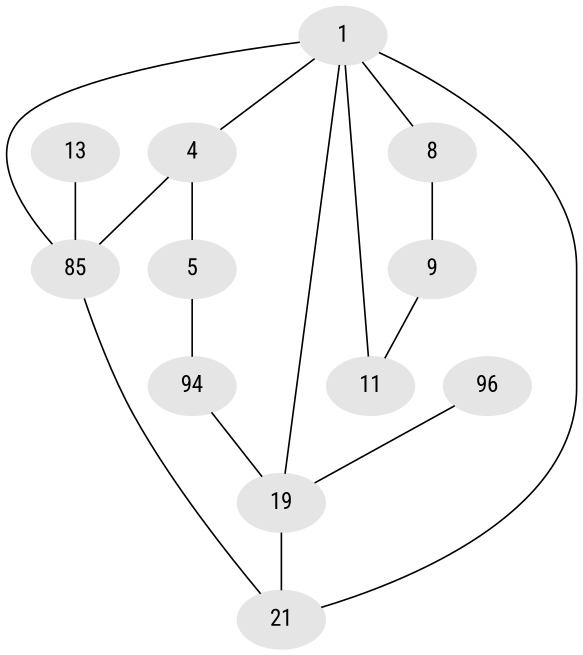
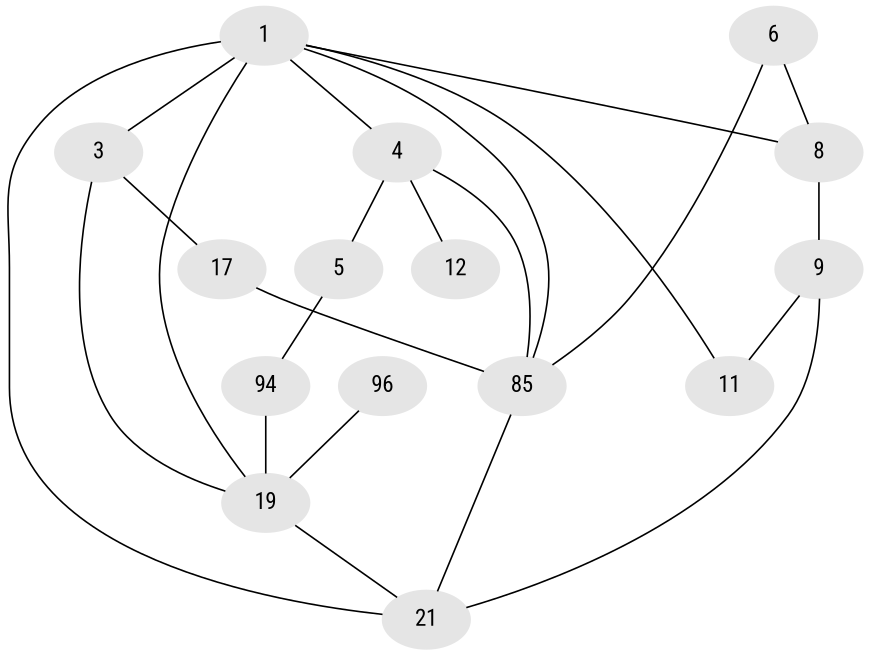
node "6": added
node "13": label "13" -> "17"
node "3": added
node "12": added
edge "9" -- "21": added
